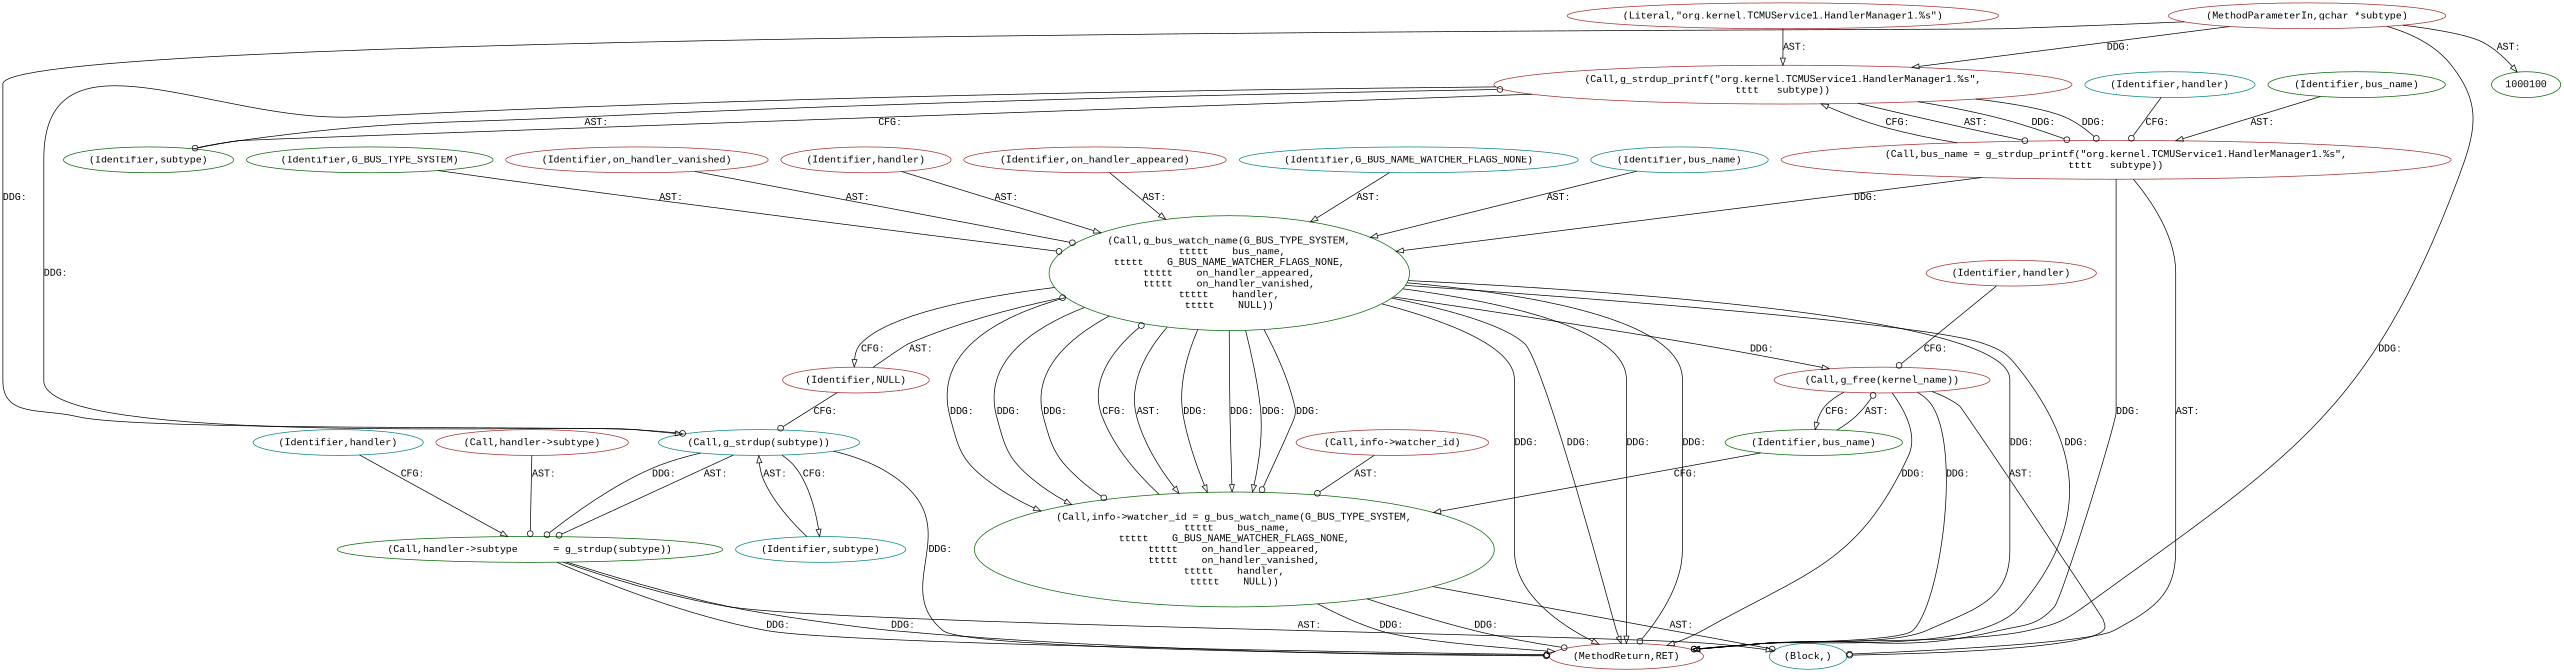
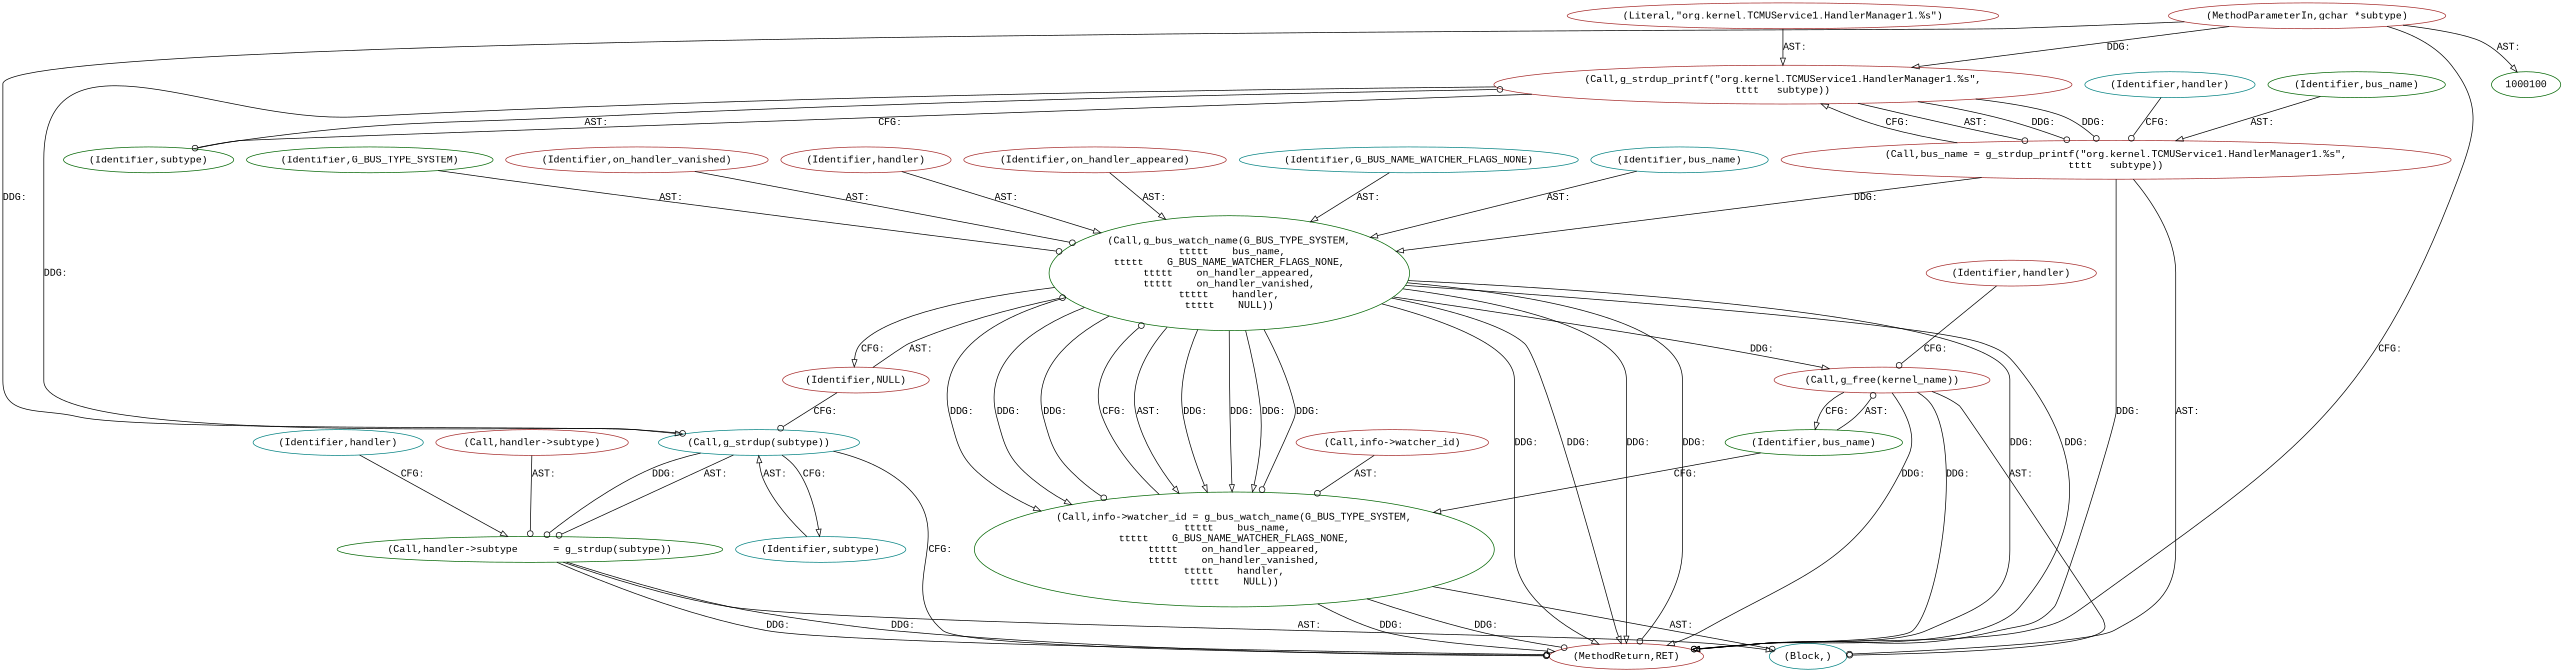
edge "(MethodParameterIn,gchar *subtype)" -> "(MethodReturn,RET)": label "DDG: " -> "CFG: "
edge "(Call,g_strdup(subtype))" -> "(MethodReturn,RET)": label "DDG: " -> "CFG: "
